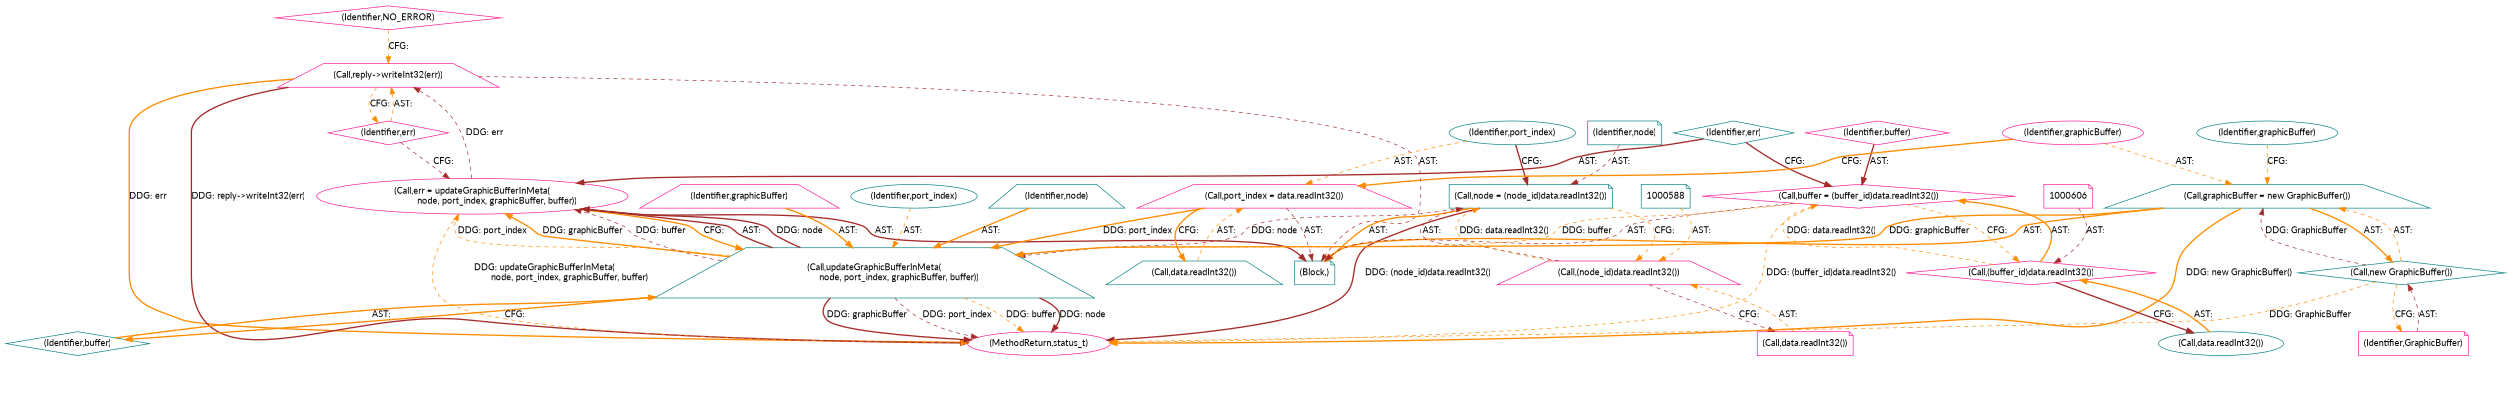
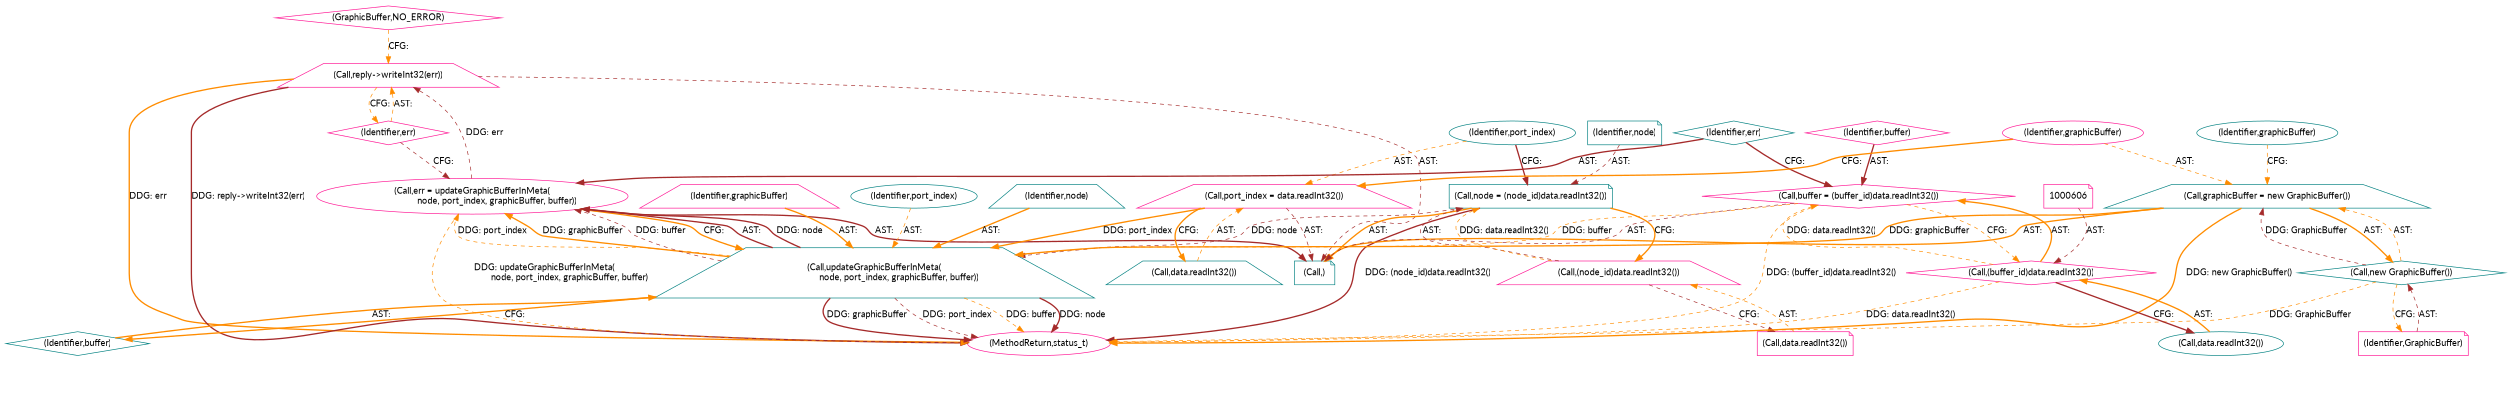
node "(Identifier,NO_ERROR)": label "(Identifier,NO_ERROR)" -> "(GraphicBuffer,NO_ERROR)"
node "1000588": removed
edge "(Call,node = (node_id)data.readInt32())" -> "(Call,(node_id)data.readInt32())": style dashed -> bold
node "(Block,)": label "(Block,)" -> "(Call,)"
edge "(Call,(buffer_id)data.readInt32())" -> "(MethodReturn,status_t)": added, label "DDG: data.readInt32()"
